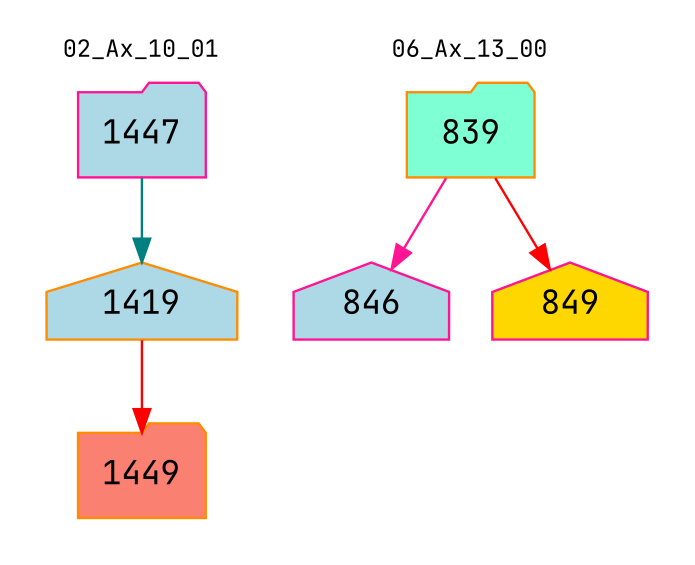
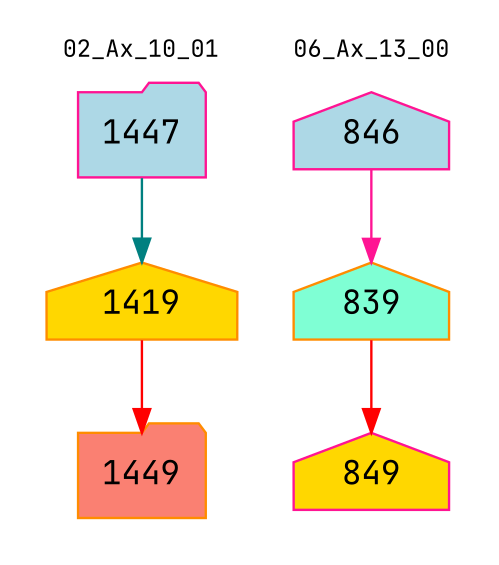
node "839": shape folder -> house
edge "839" -> "846": reversed
node "1419": fillcolor lightblue -> gold
